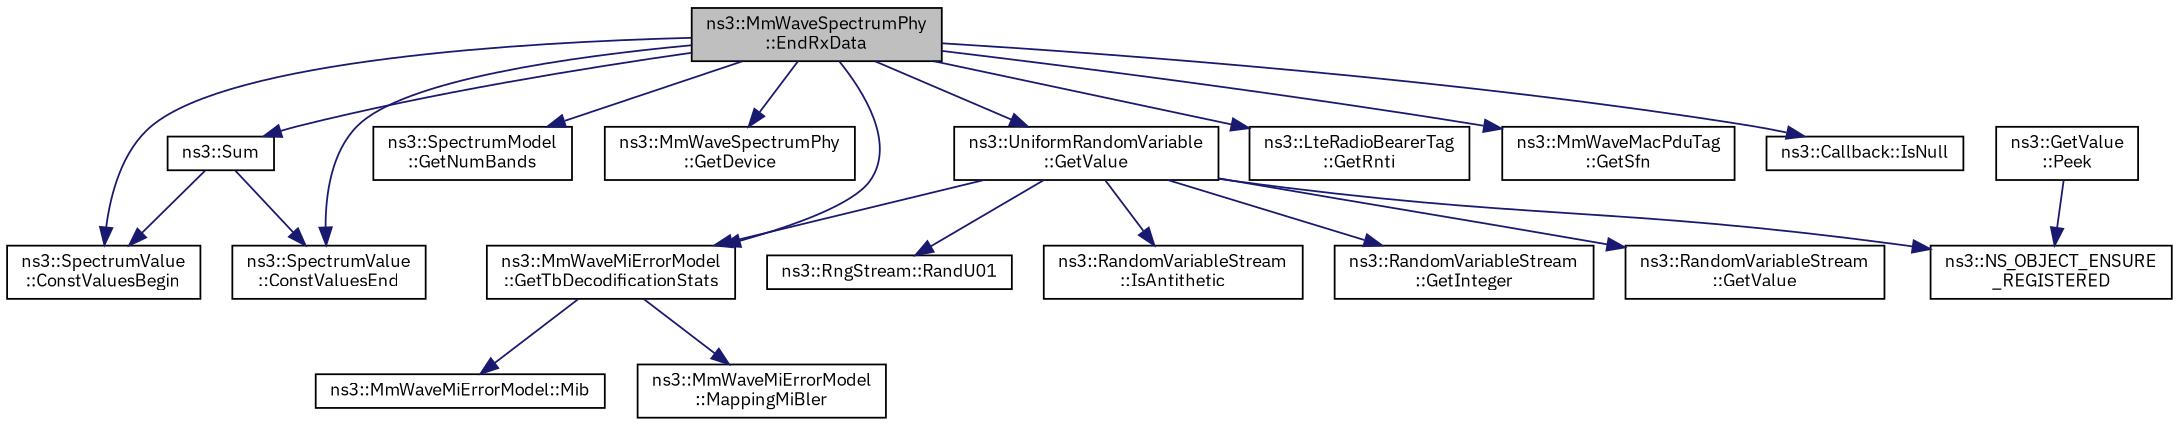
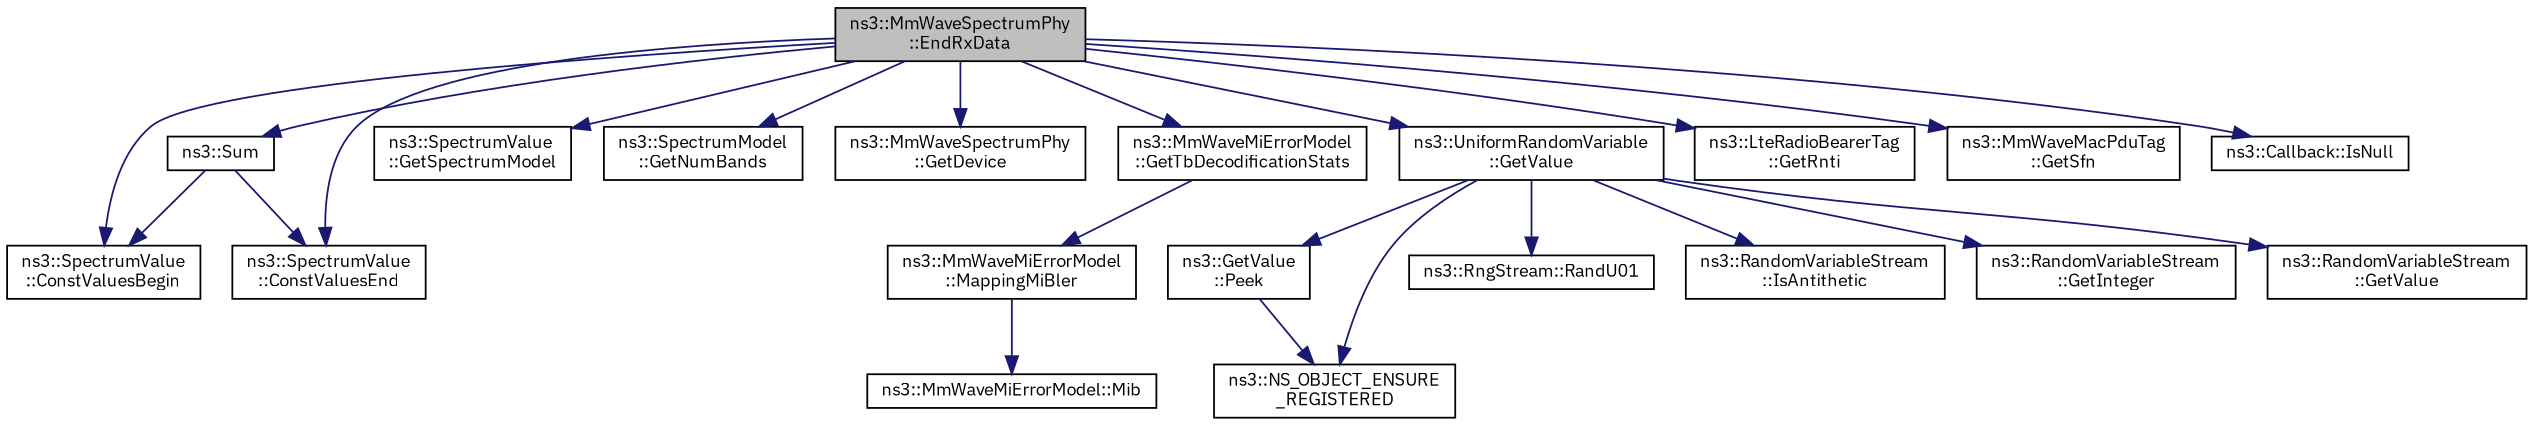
node "ns3::SpectrumValue ::GetSpectrumModel": added
edge "ns3::UniformRandomVariable ::GetValue" -> "ns3::MmWaveMiErrorModel ::GetTbDecodificationStats": now "ns3::UniformRandomVariable ::GetValue" -> "ns3::GetValue ::Peek"
edge "ns3::MmWaveMiErrorModel ::GetTbDecodificationStats" -> "ns3::MmWaveMiErrorModel::Mib": now "ns3::MmWaveMiErrorModel ::MappingMiBler" -> "ns3::MmWaveMiErrorModel::Mib"
